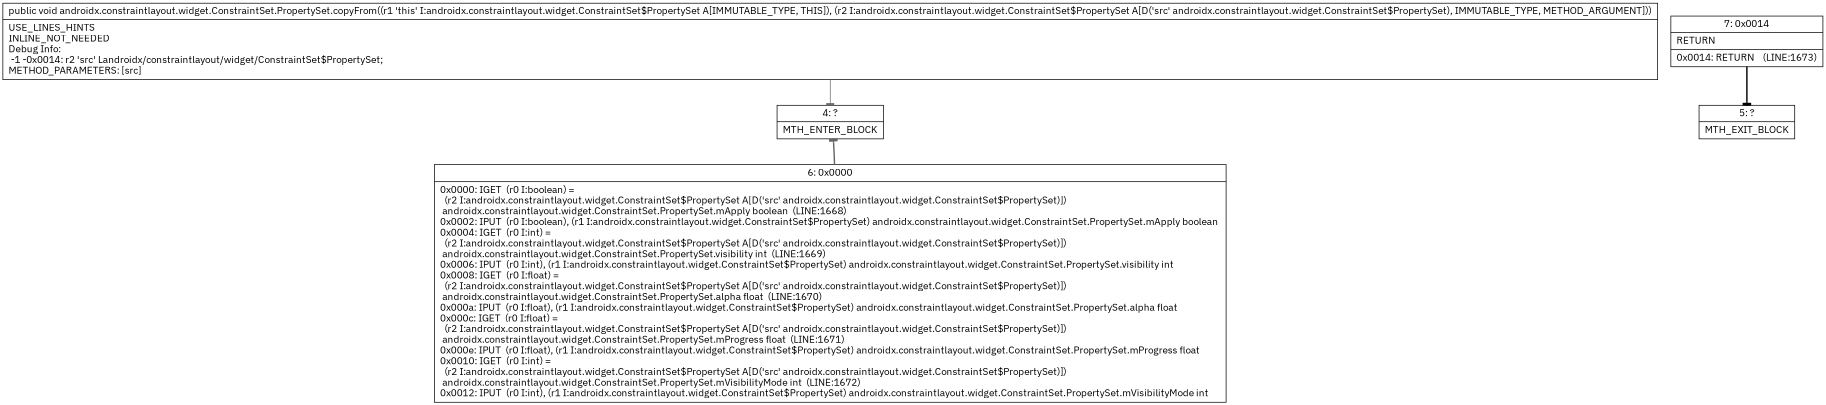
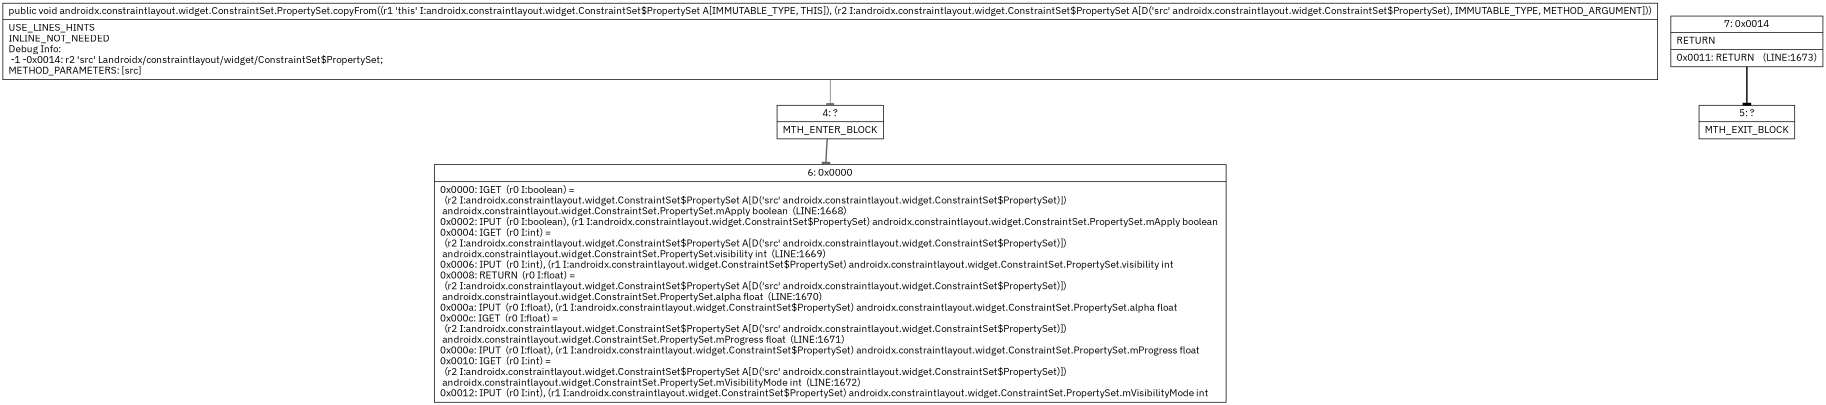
node "7: 0x0014": text "0x0014: RETURN    (LINE:1673)" -> "0x0011: RETURN    (LINE:1673)"
edge "6: 0x0000" -> "4: ?": reversed
node "6: 0x0000": text "0x0008: IGET  (r0 I:float) =" -> "0x0008: RETURN  (r0 I:float) ="
